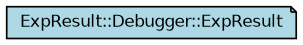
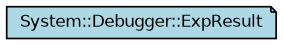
node "ExpResult::Debugger::ExpResult": label "ExpResult::Debugger::ExpResult" -> "System::Debugger::ExpResult"
